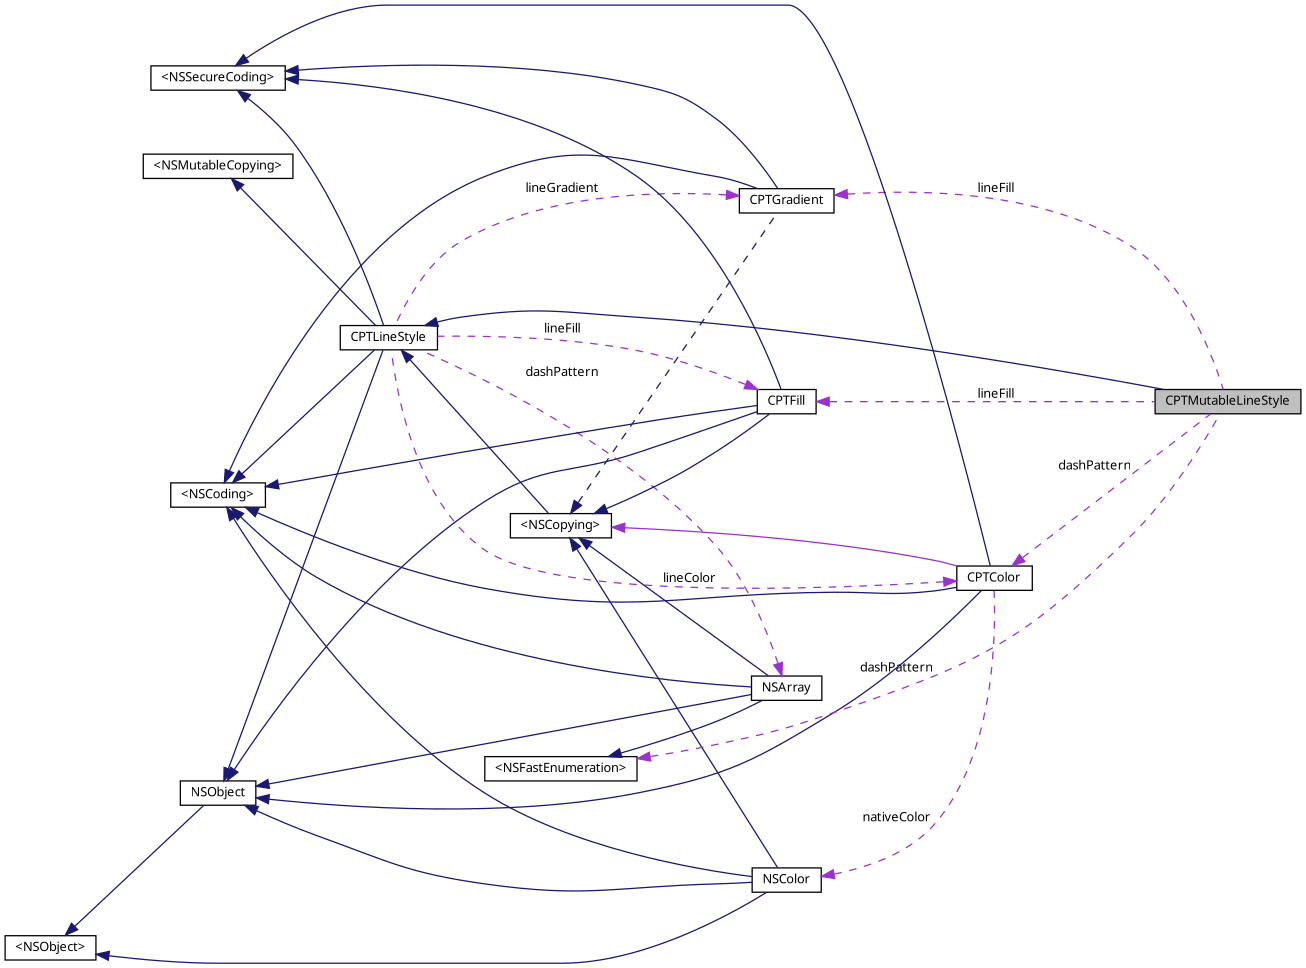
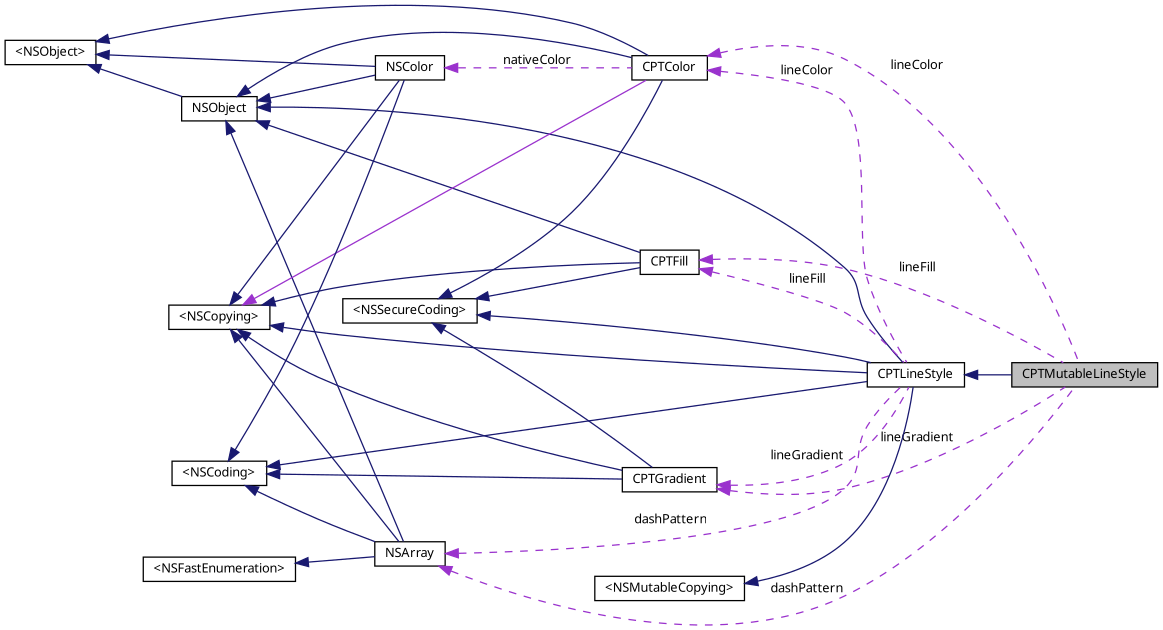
edge "CPTMutableLineStyle" -> "CPTGradient": label " lineFill" -> " lineGradient"
edge "CPTGradient" -> "<NSCopying>": style dashed -> solid
edge "<NSCopying>" -> "CPTLineStyle": reversed
edge "CPTFill" -> "<NSCoding>": removed
edge "CPTMutableLineStyle" -> "CPTColor": label " dashPattern" -> " lineColor"
edge "CPTColor" -> "<NSCoding>": now "CPTColor" -> "<NSObject>"
edge "CPTMutableLineStyle" -> "<NSFastEnumeration>": now "CPTMutableLineStyle" -> "NSArray"
